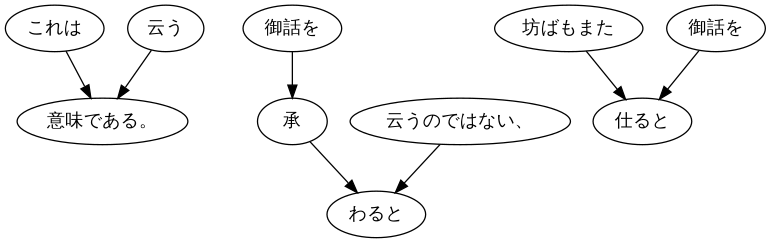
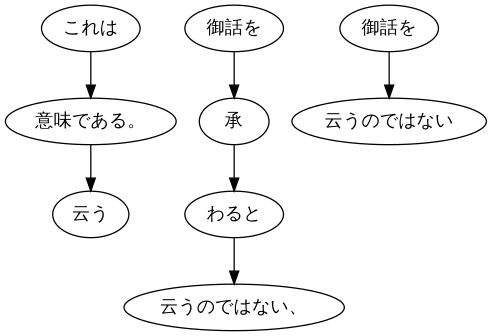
node "坊ばもまた": removed
edge "云う" -> "意味である。": reversed
node "仕ると": label "仕ると" -> "云うのではない"
edge "云うのではない、" -> "わると": reversed
